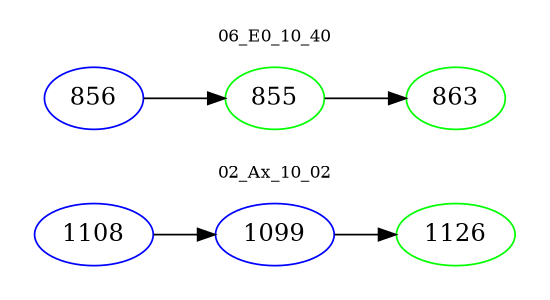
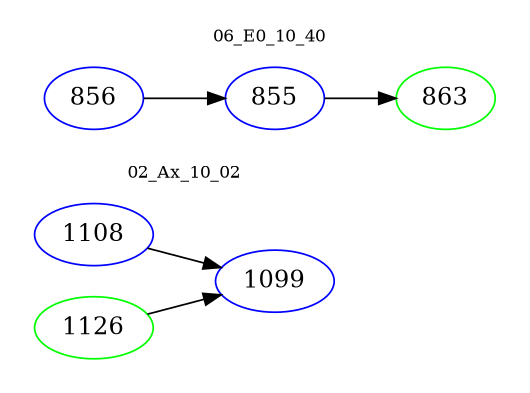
node "855": color green -> blue
edge "1099" -> "1126": reversed
